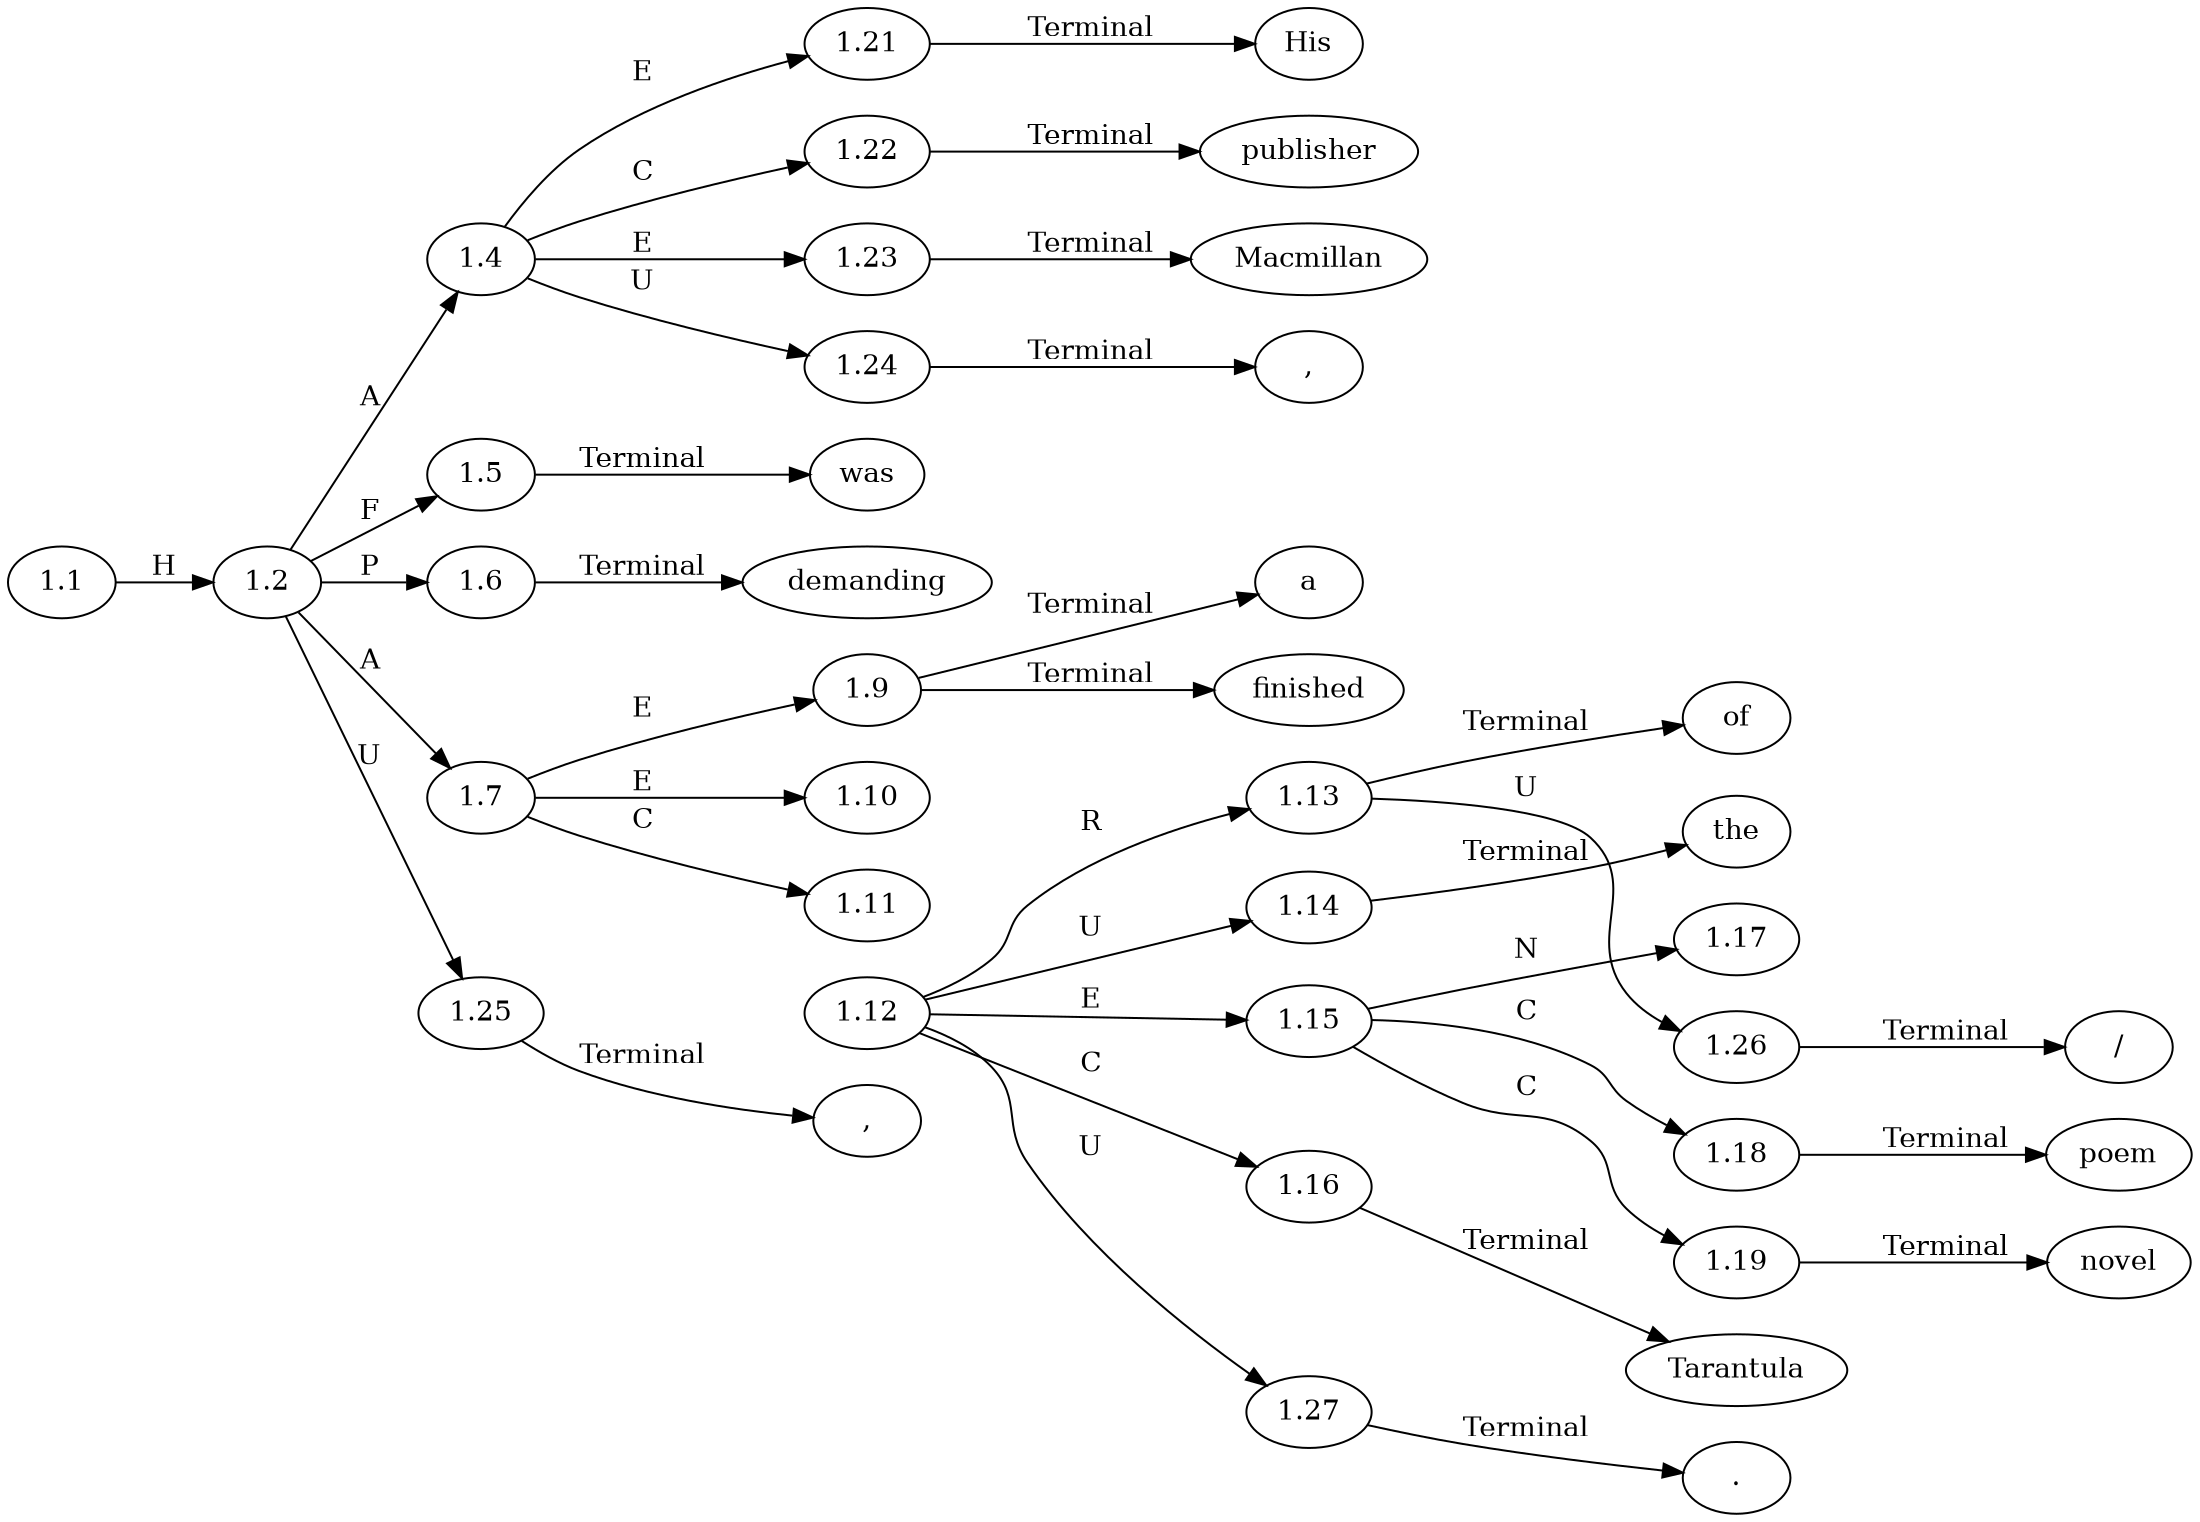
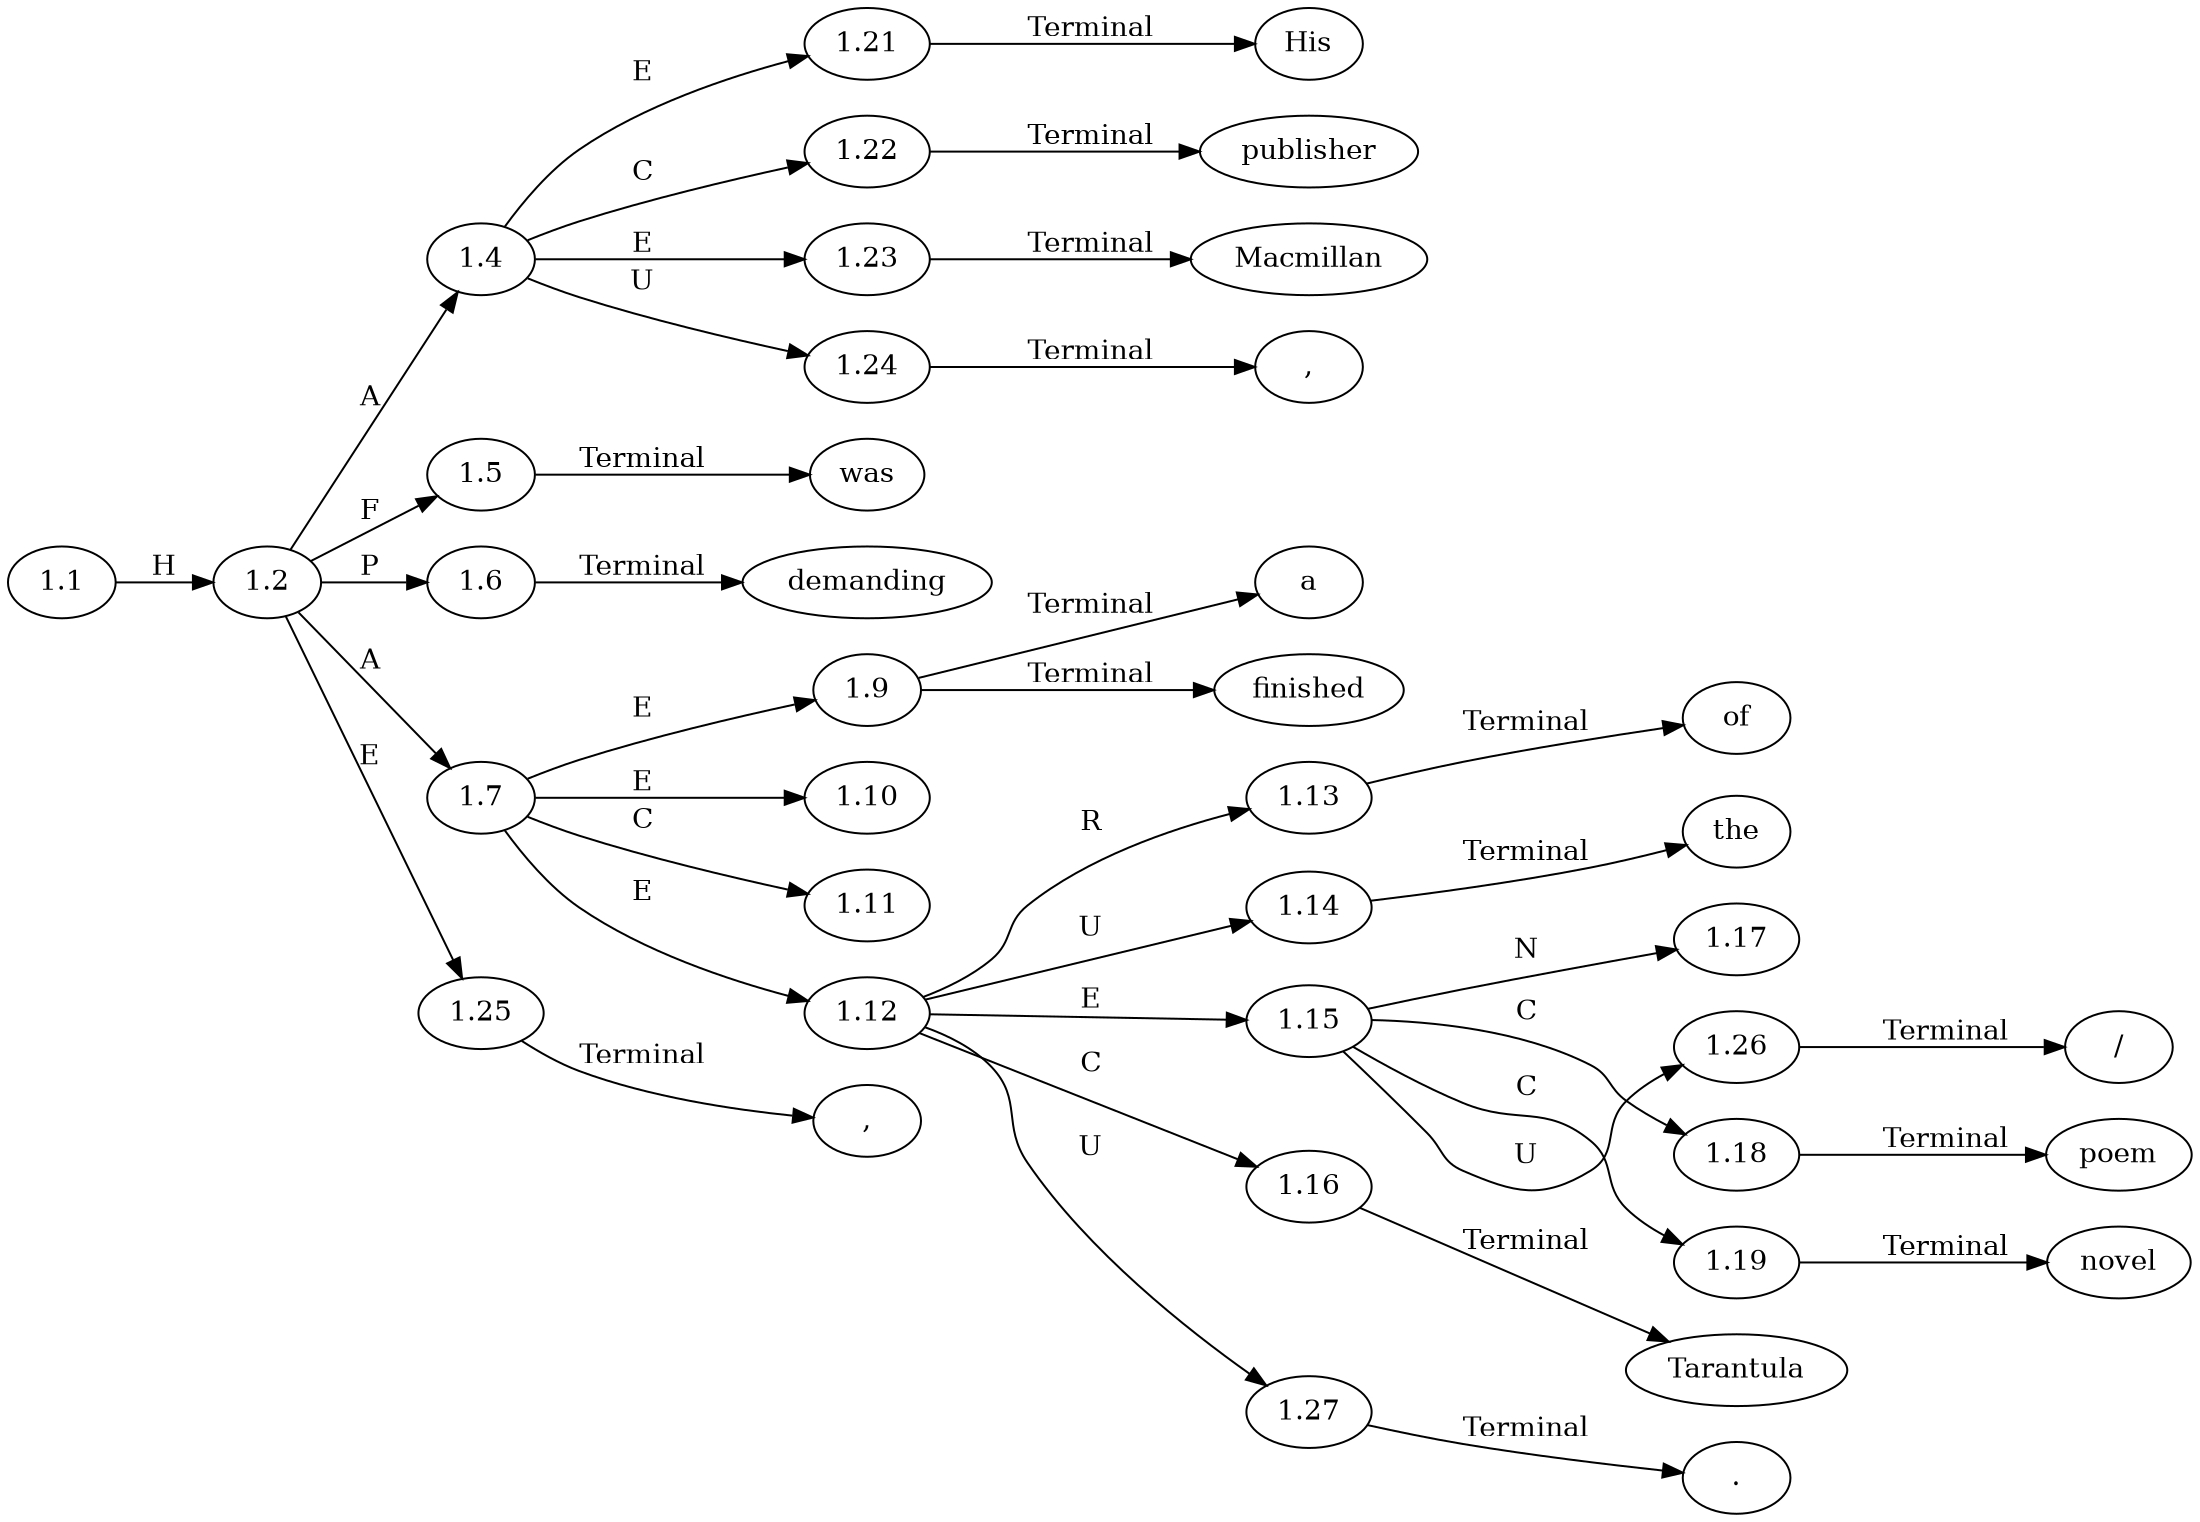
edge "1.2" -> "1.25": label "U" -> "E"
edge "1.13" -> "1.26": now "1.15" -> "1.26"
edge "1.7" -> "1.12": added, label "E"
